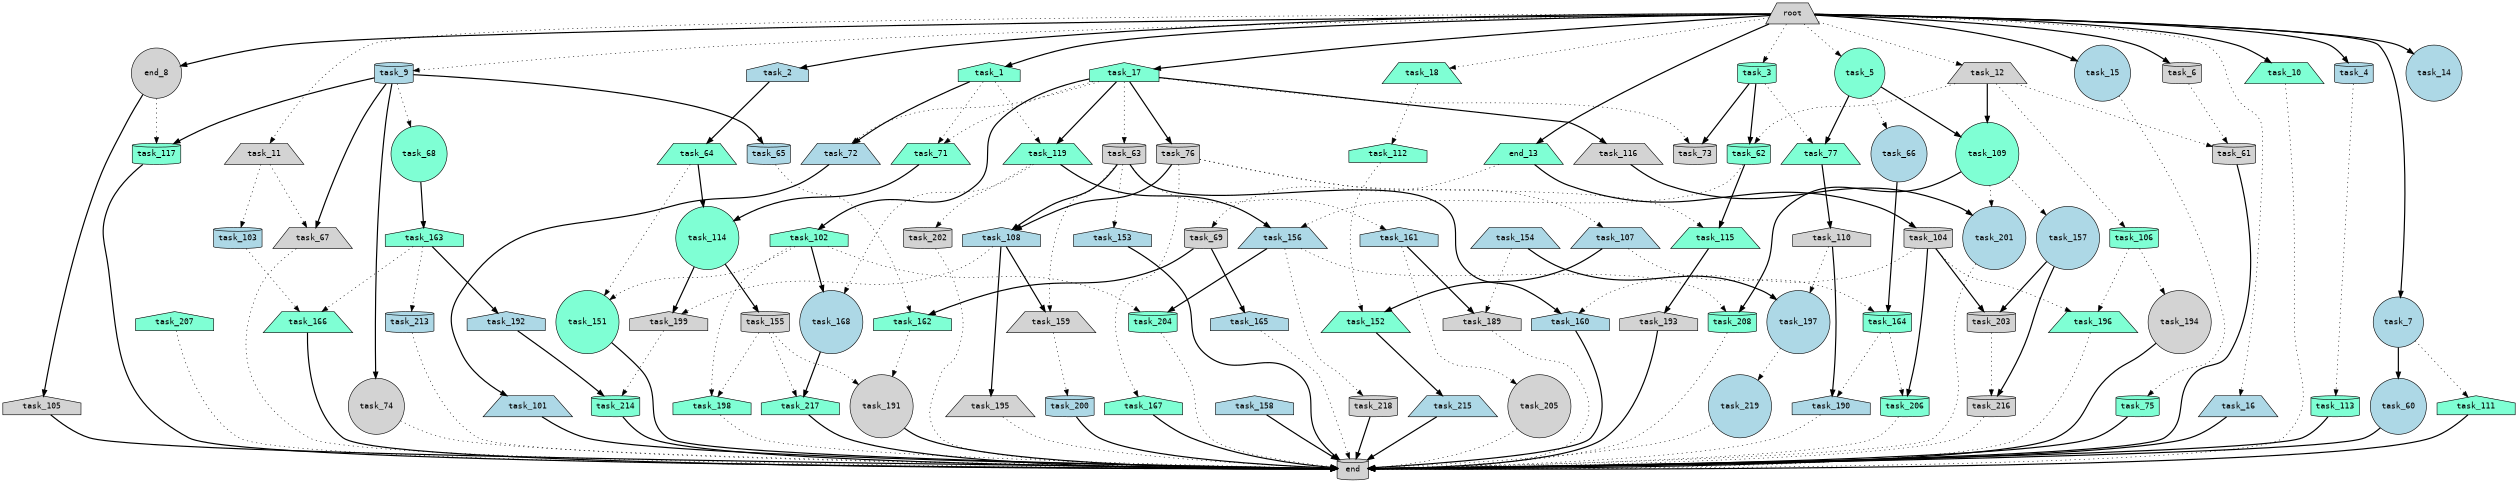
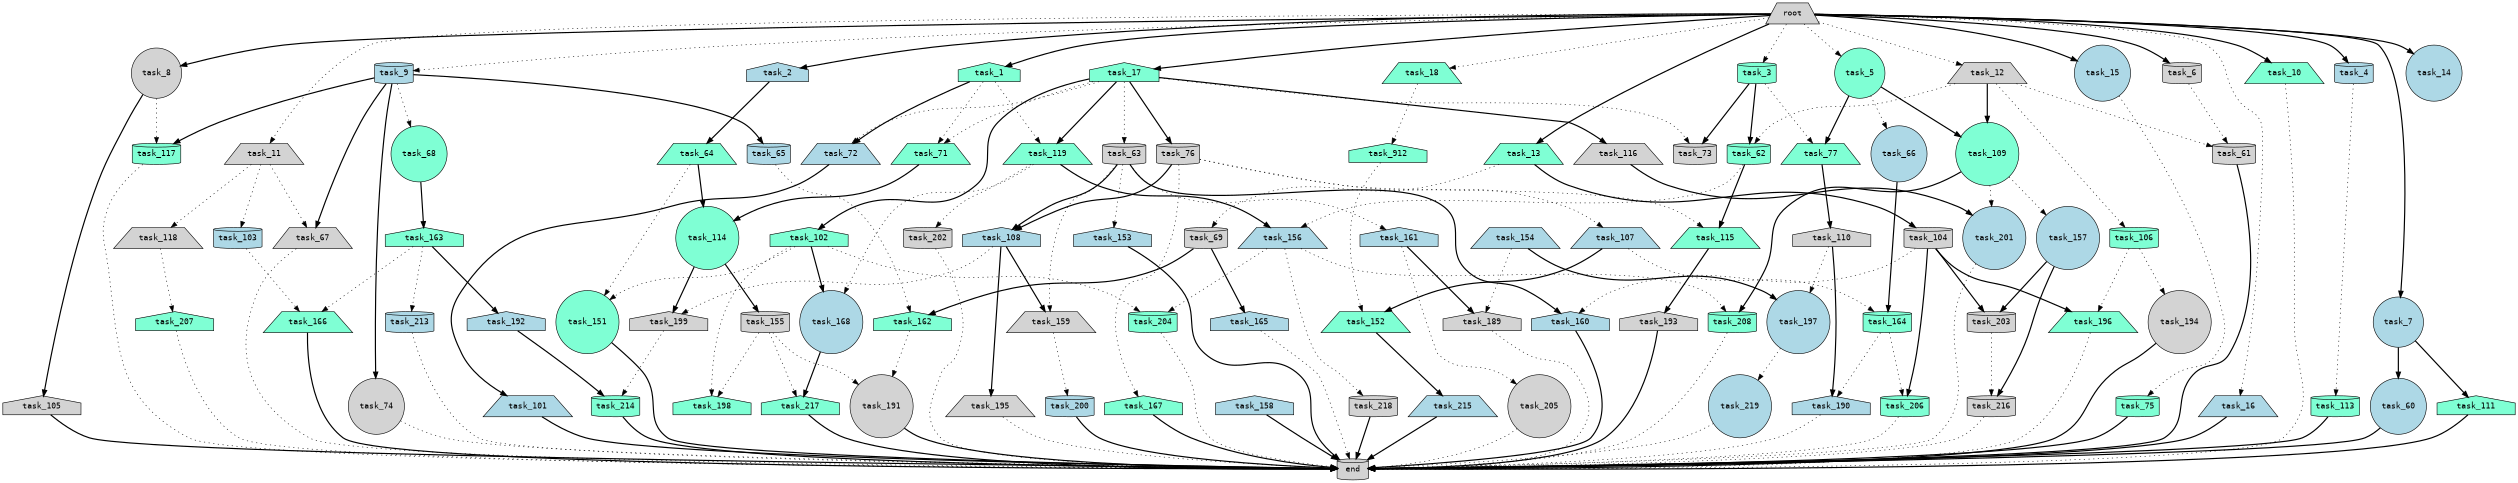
node "end_8": label "end_8" -> "task_8"
node "task_112": label "task_112" -> "task_912"
node "end_13": label "end_13" -> "task_13"
node "task_118": added
edge "task_156" -> "task_204": style bold -> dotted
edge "task_104" -> "task_196": style dotted -> bold
edge "task_7" -> "task_111": style dotted -> bold
edge "task_198" -> "end": removed
edge "task_117" -> "end": style bold -> dotted
